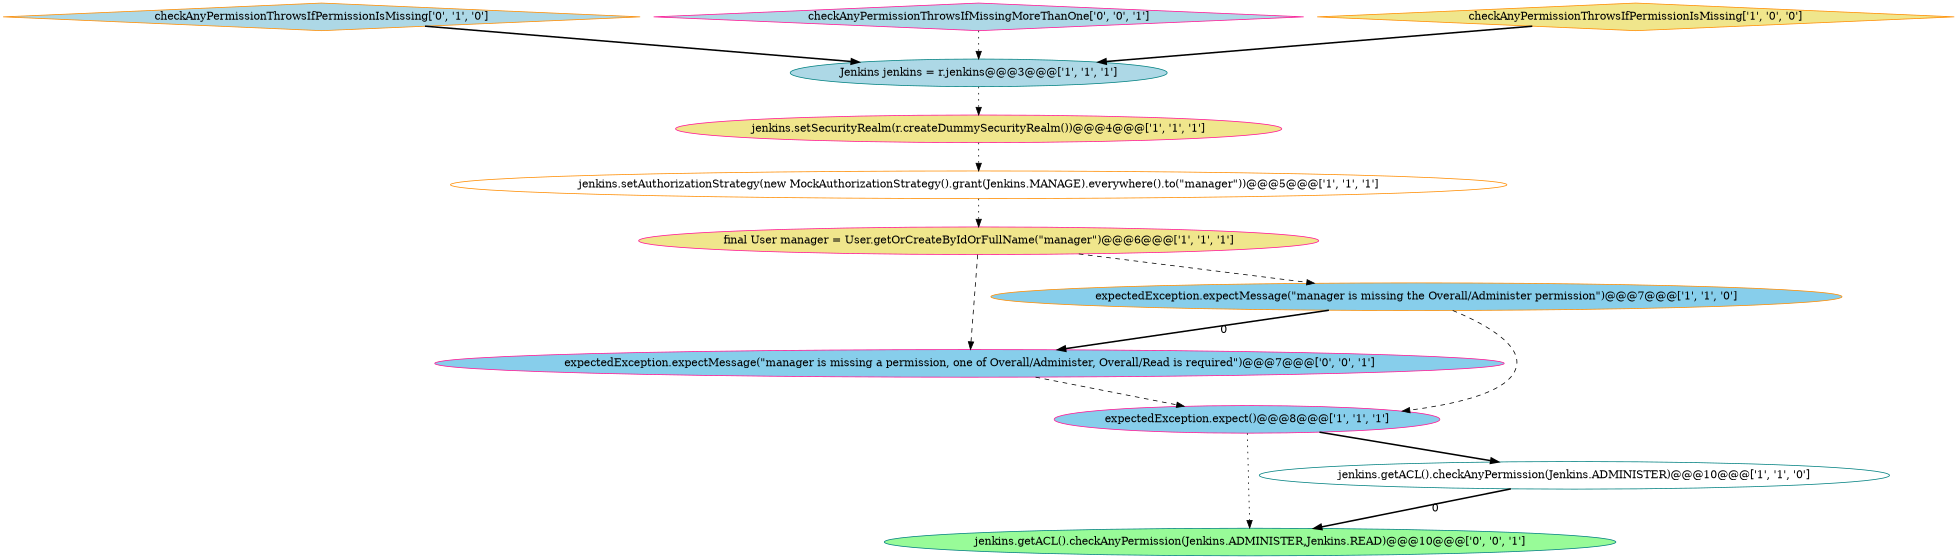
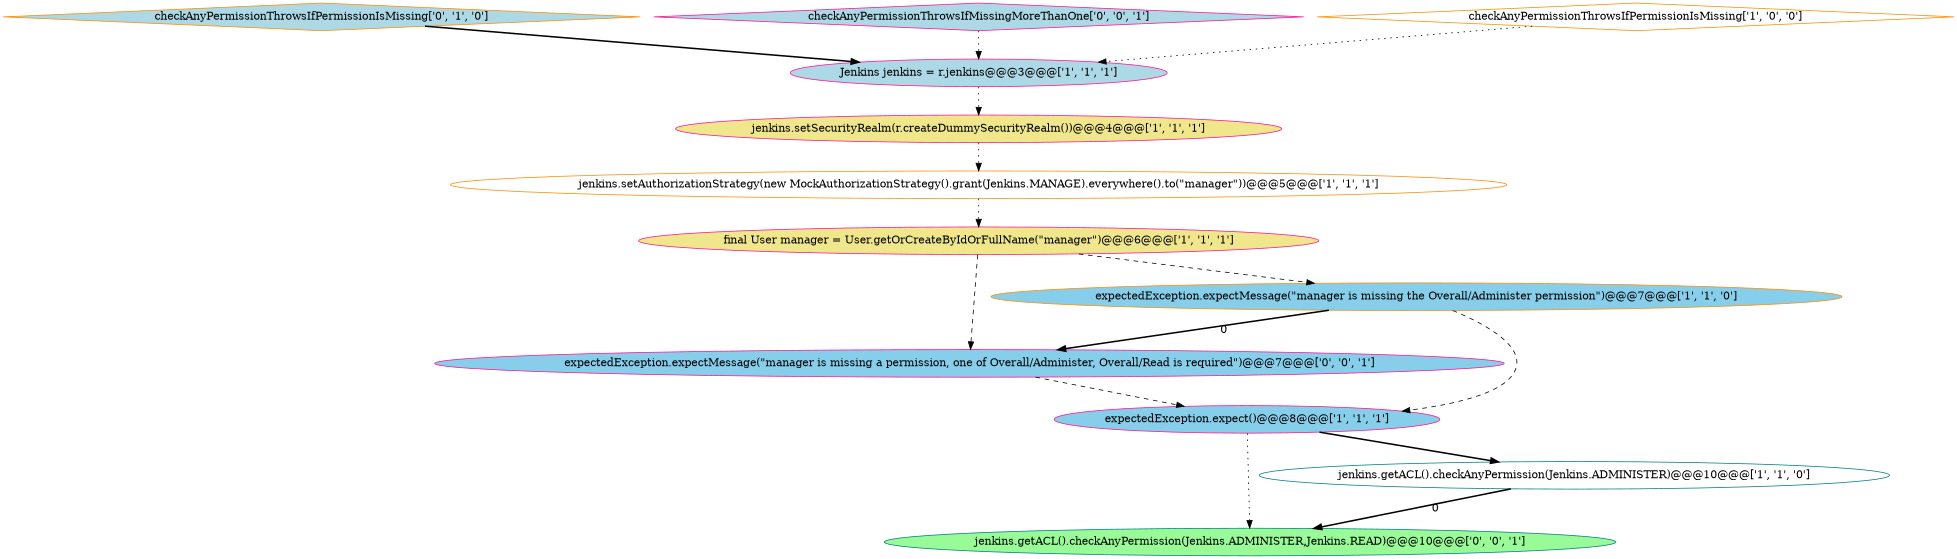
node "checkAnyPermissionThrowsIfPermissionIsMissing['1', '0', '0']": fillcolor khaki -> white
edge "checkAnyPermissionThrowsIfPermissionIsMissing['1', '0', '0']" -> "Jenkins jenkins = r.jenkins@@@3@@@['1', '1', '1']": style bold -> dotted
node "Jenkins jenkins = r.jenkins@@@3@@@['1', '1', '1']": color teal -> deeppink
